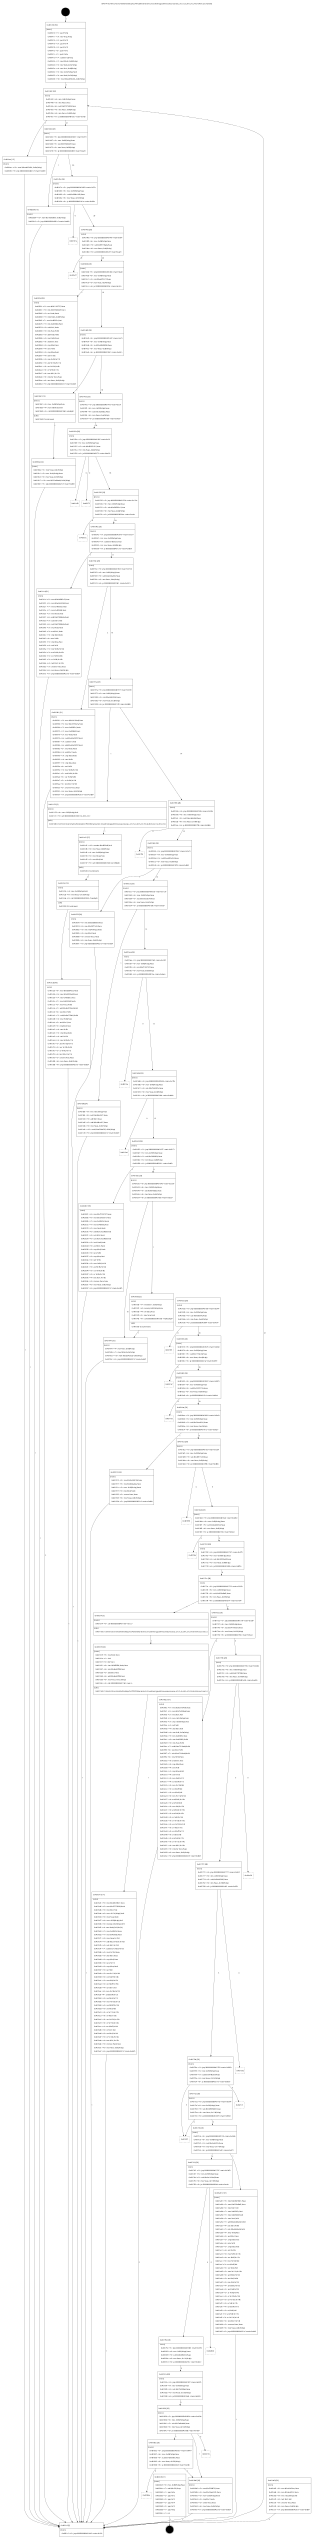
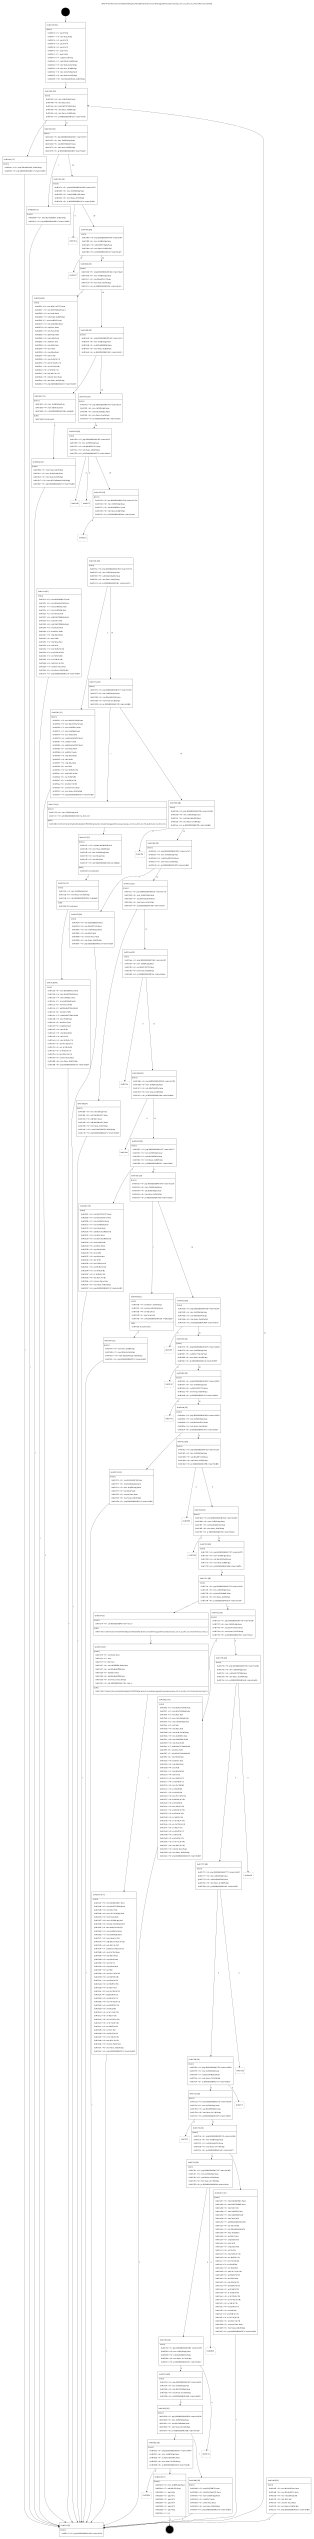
node "0x401542 [28]": removed
edge "0x40163e [28]" -> "0x401947 [26]": now "0x40163e [28]" -> "0x40165a [28]"
edge "0x40178e [28]" -> "0x401d70": now "0x40178e [28]" -> "0x4017aa [28]"
edge "0x401836 [28]" -> "0x40213c": now "0x4017fe [28]" -> "0x40213c"
edge "0x401852 [28]" -> "0x4018d6 [30]": now "0x401852 [28]" -> "0x4020c8 [21]"
